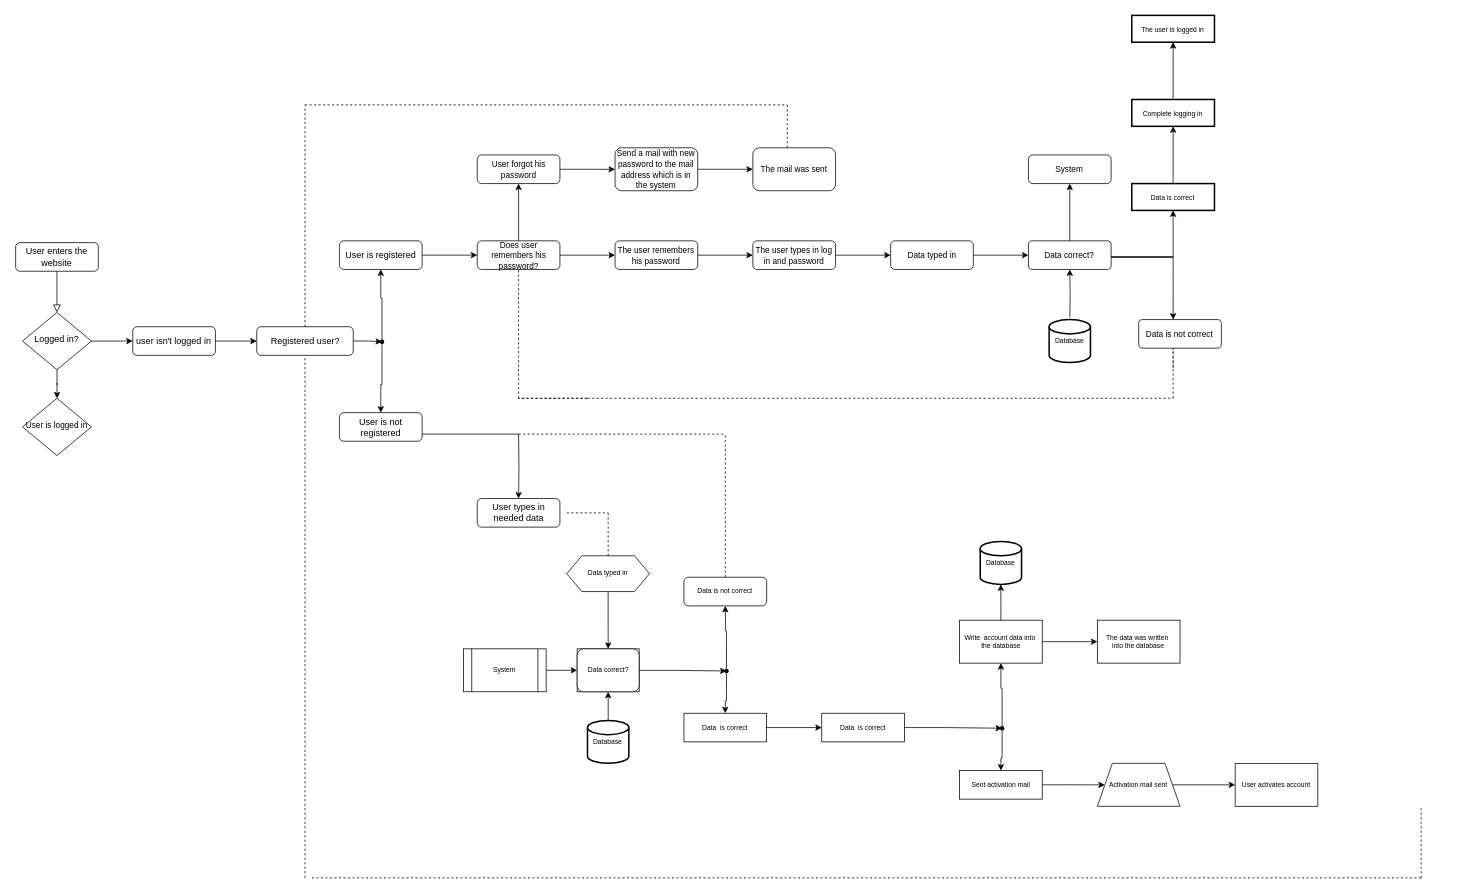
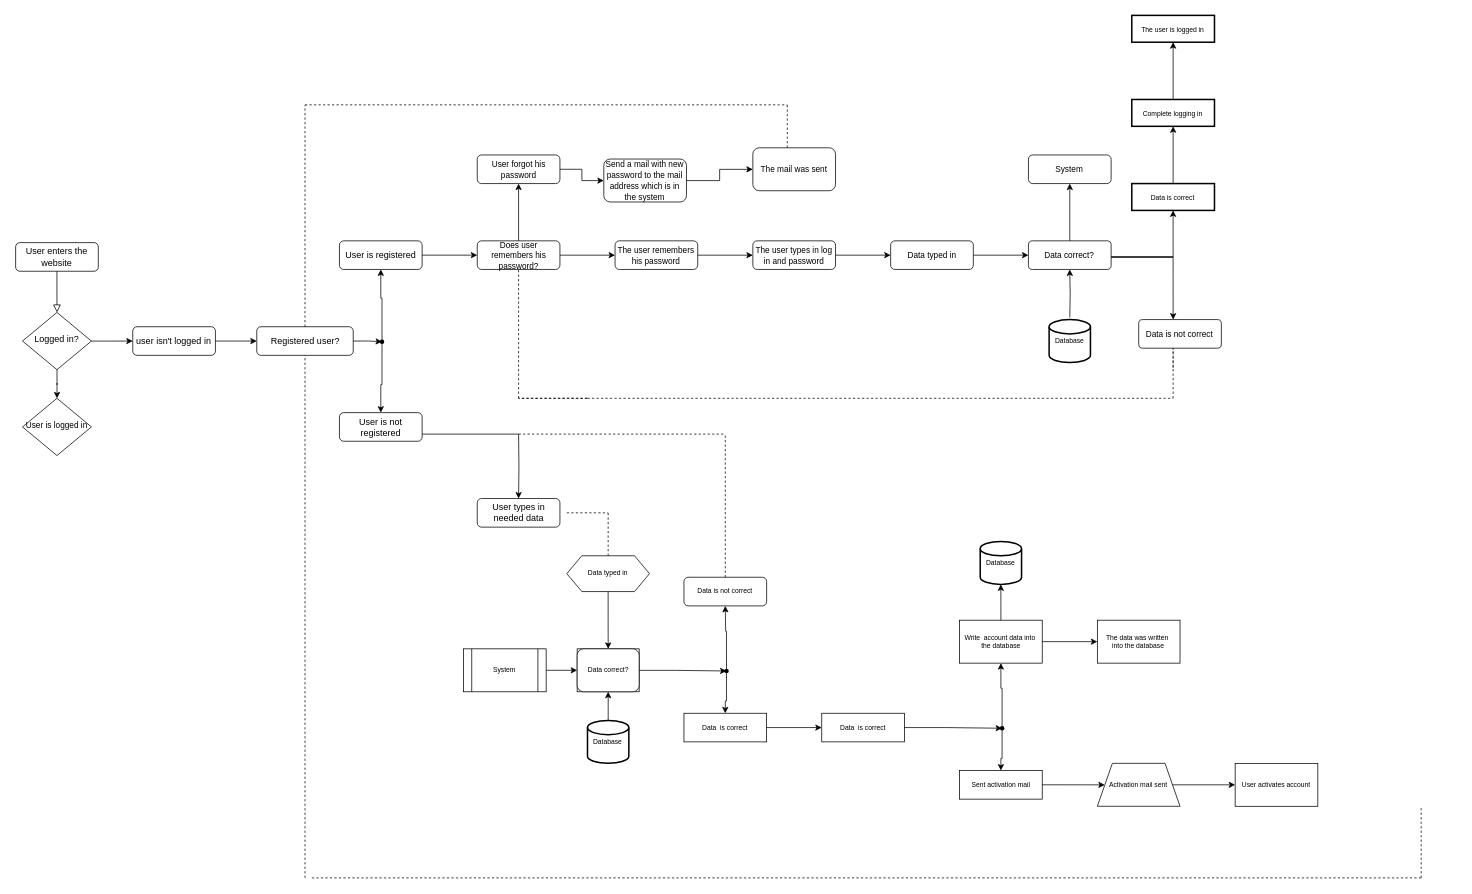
node "Send a mail with new password to the mail address which is in the system": moved (656, 169) -> (645, 181)
